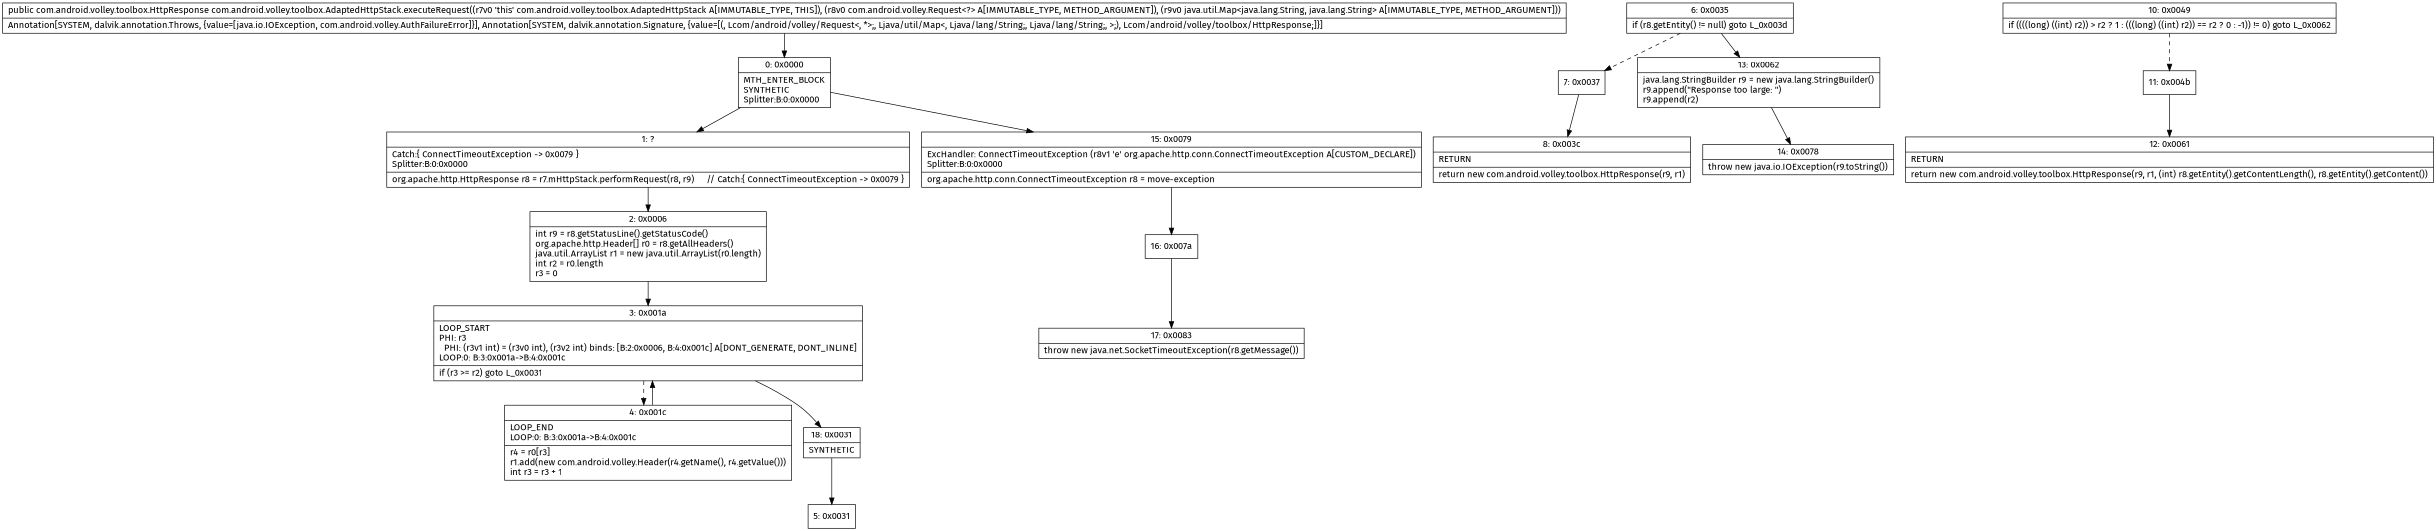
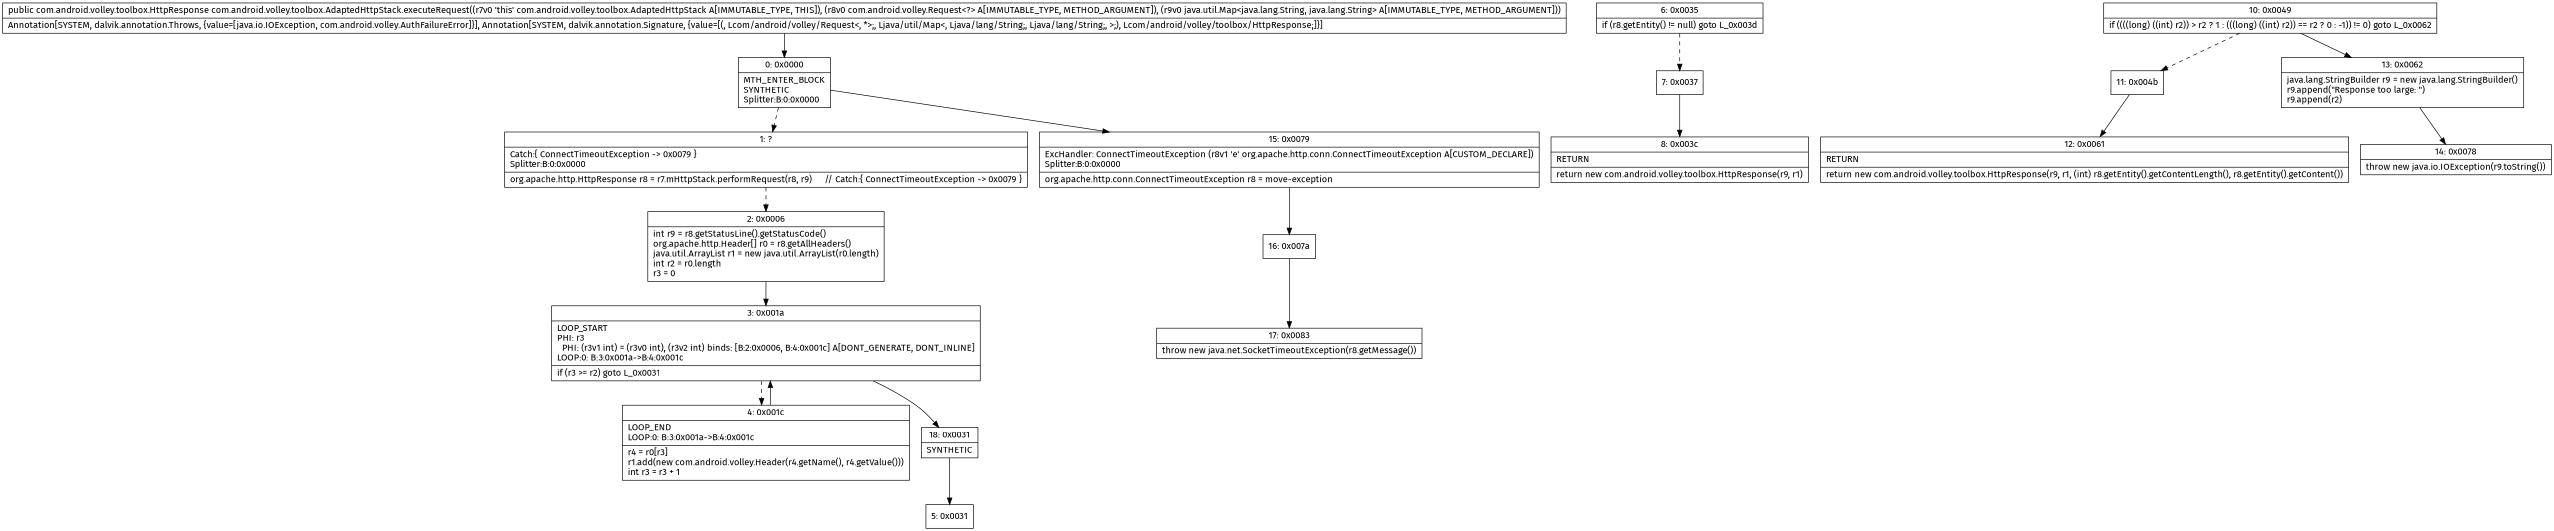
edge "6: 0x0035" -> "13: 0x0062": now "10: 0x0049" -> "13: 0x0062"
edge "0: 0x0000" -> "1: ?": style solid -> dashed
edge "1: ?" -> "2: 0x0006": style solid -> dashed
